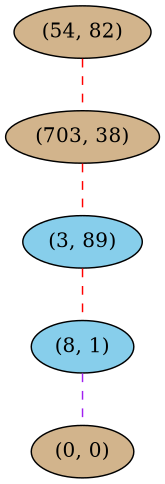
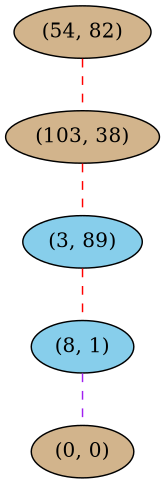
node "(703, 38)": label "(703, 38)" -> "(103, 38)"
